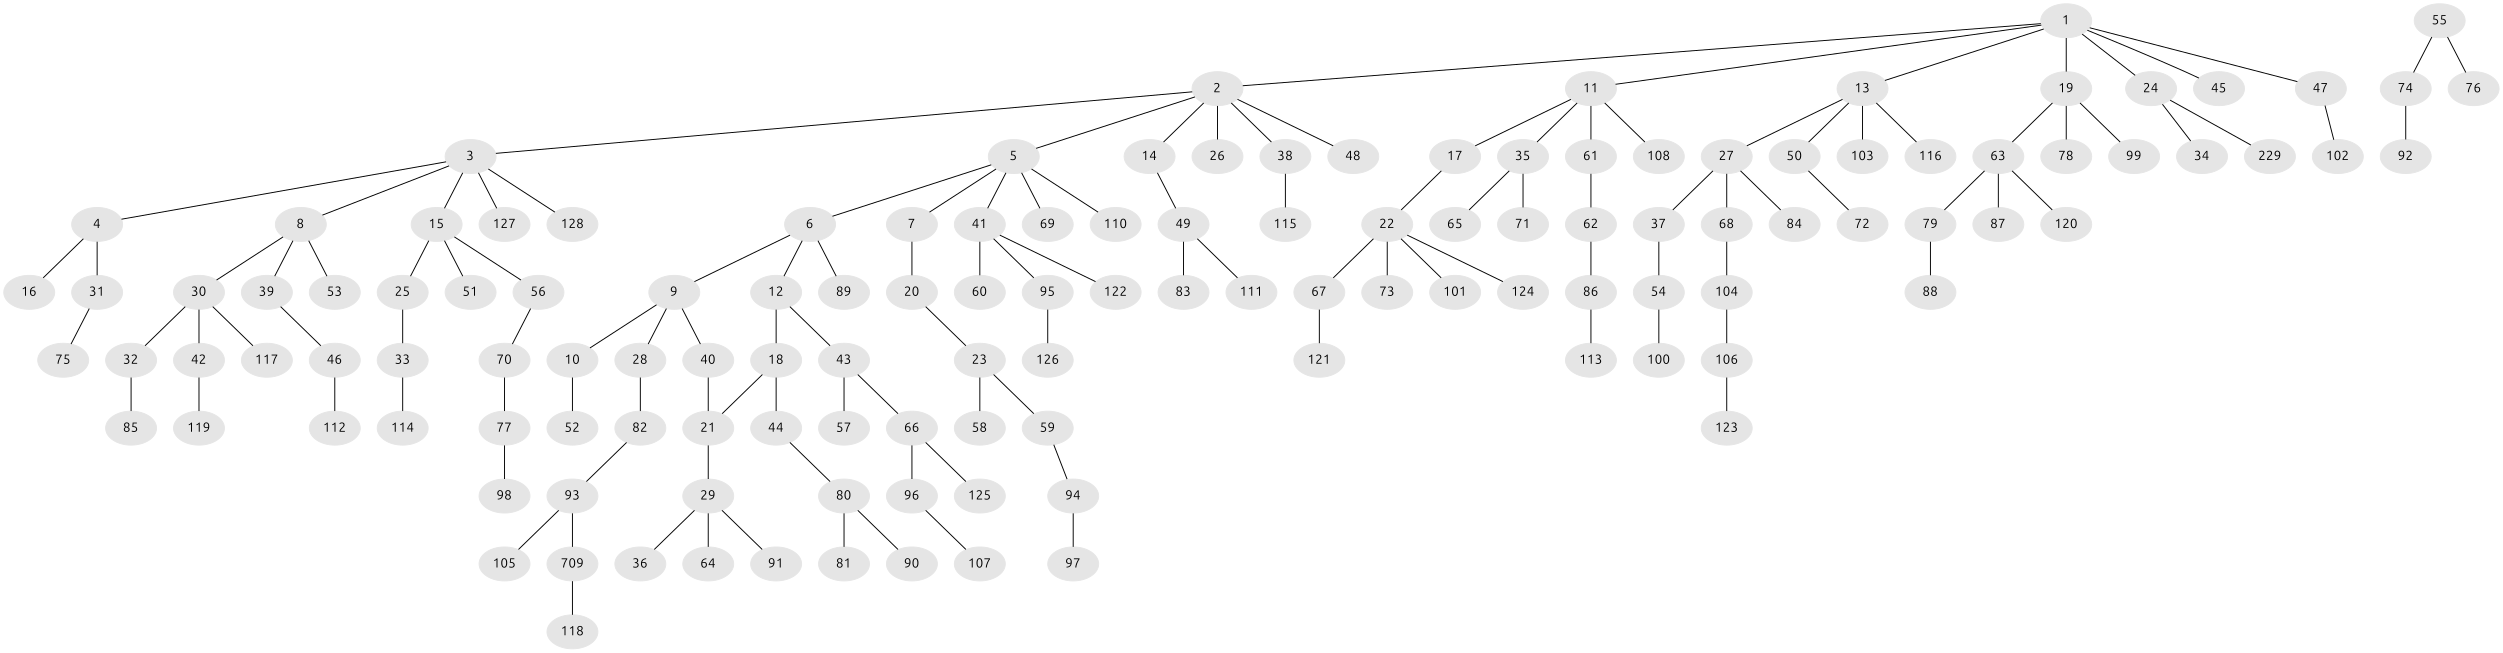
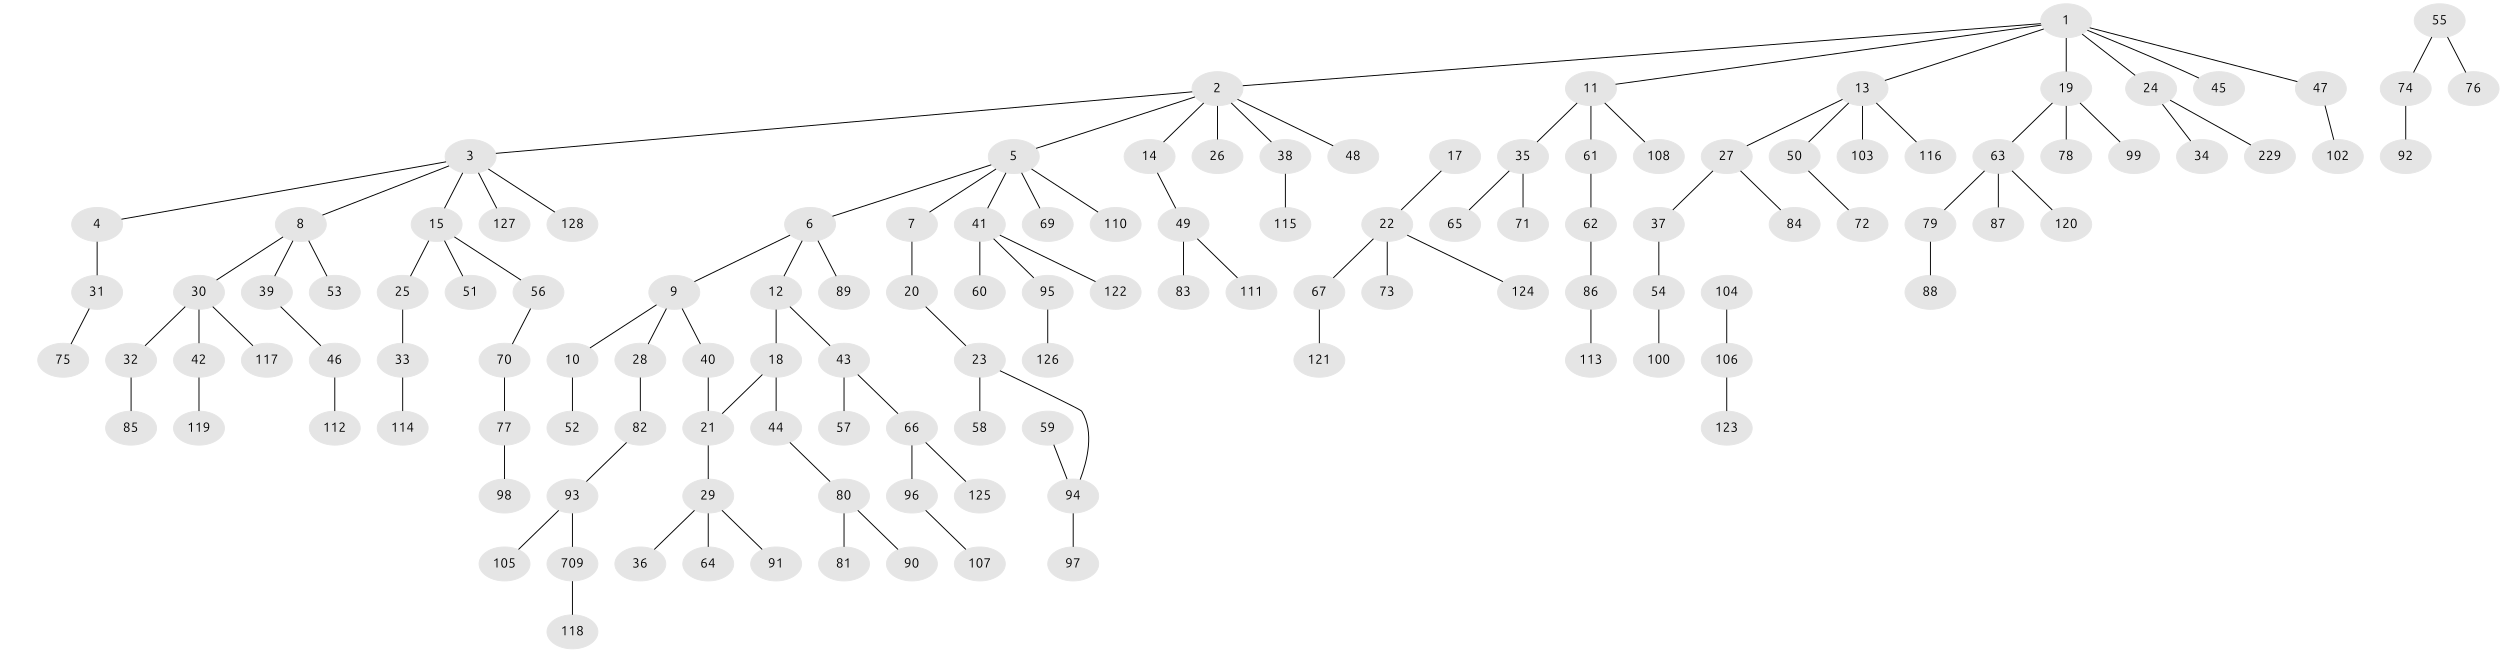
edge "11" -- "17": removed
node "68": removed
node "16": removed
node "101": removed
edge "23" -- "59": now "23" -- "94"
